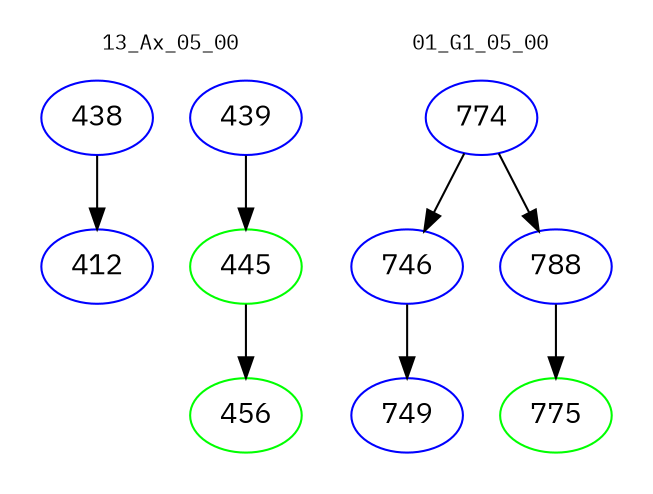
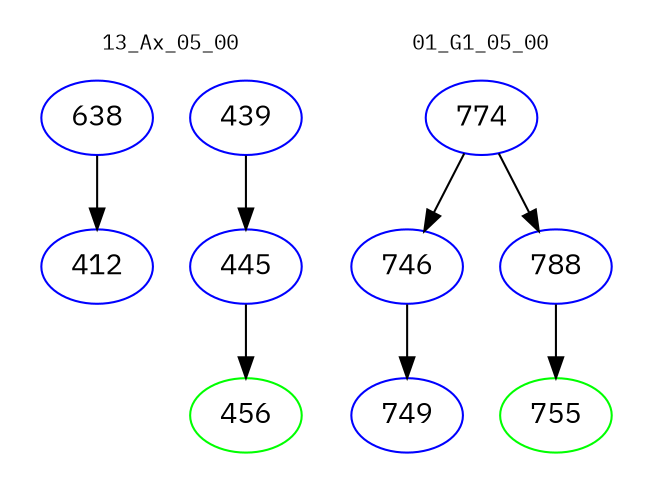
node "438": label "438" -> "638"
node "445": color green -> blue
node "775": label "775" -> "755"
